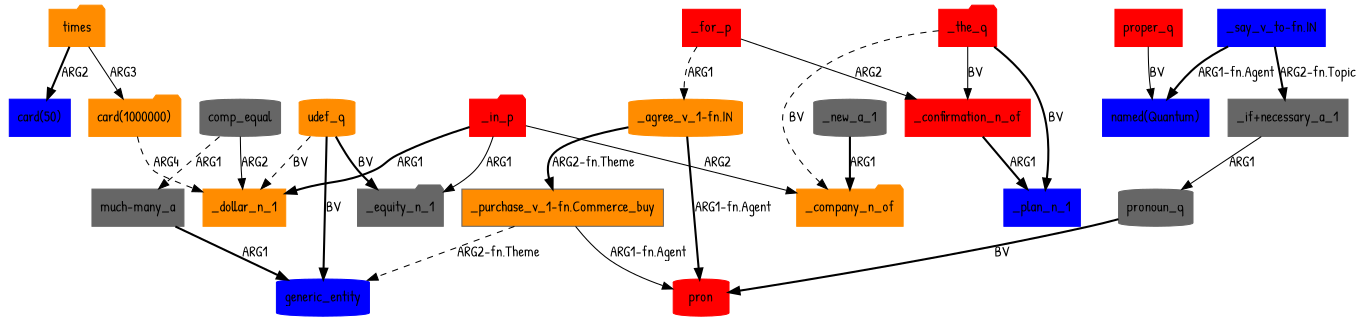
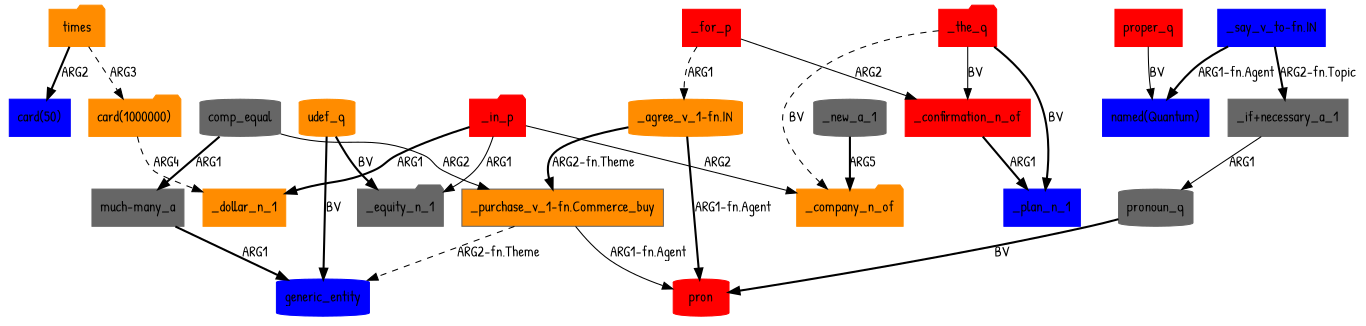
edge "times" -> "card(1000000)": style solid -> dashed
edge "comp_equal" -> "_dollar_n_1": now "comp_equal" -> "_purchase_v_1-fn.Commerce_buy"
edge "comp_equal" -> "much-many_a": style dashed -> bold
edge "udef_q" -> "_dollar_n_1": removed, label "BV"
edge "_new_a_1" -> "_company_n_of": label "ARG1" -> "ARG5"
